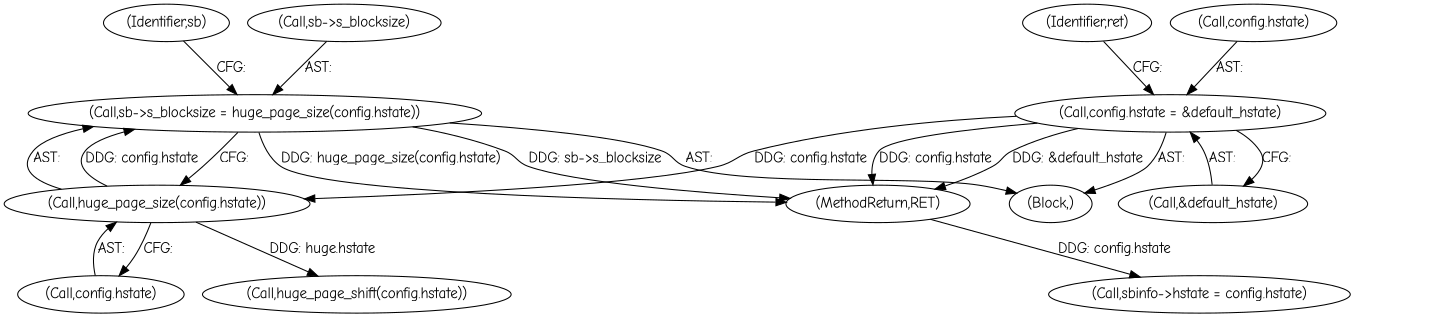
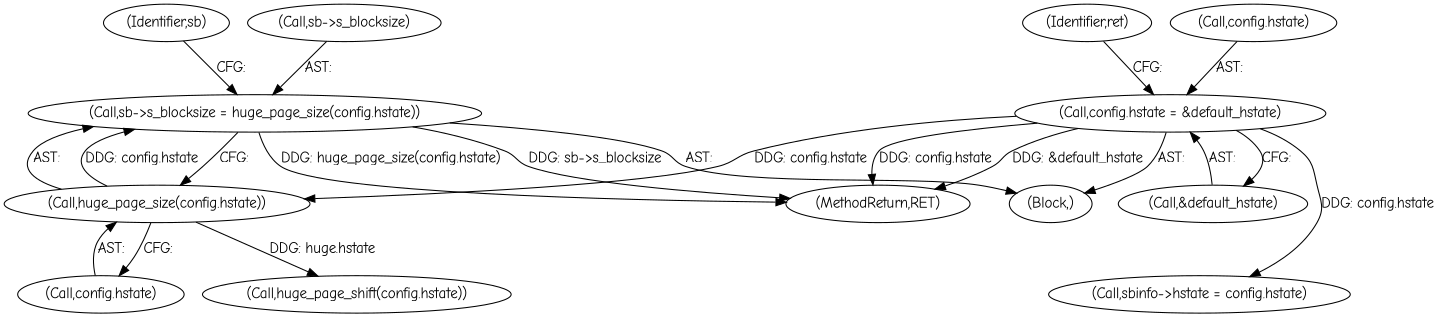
edge "(MethodReturn,RET)" -> "(Call,sbinfo->hstate = config.hstate)": now "(Call,config.hstate = &default_hstate)" -> "(Call,sbinfo->hstate = config.hstate)"
